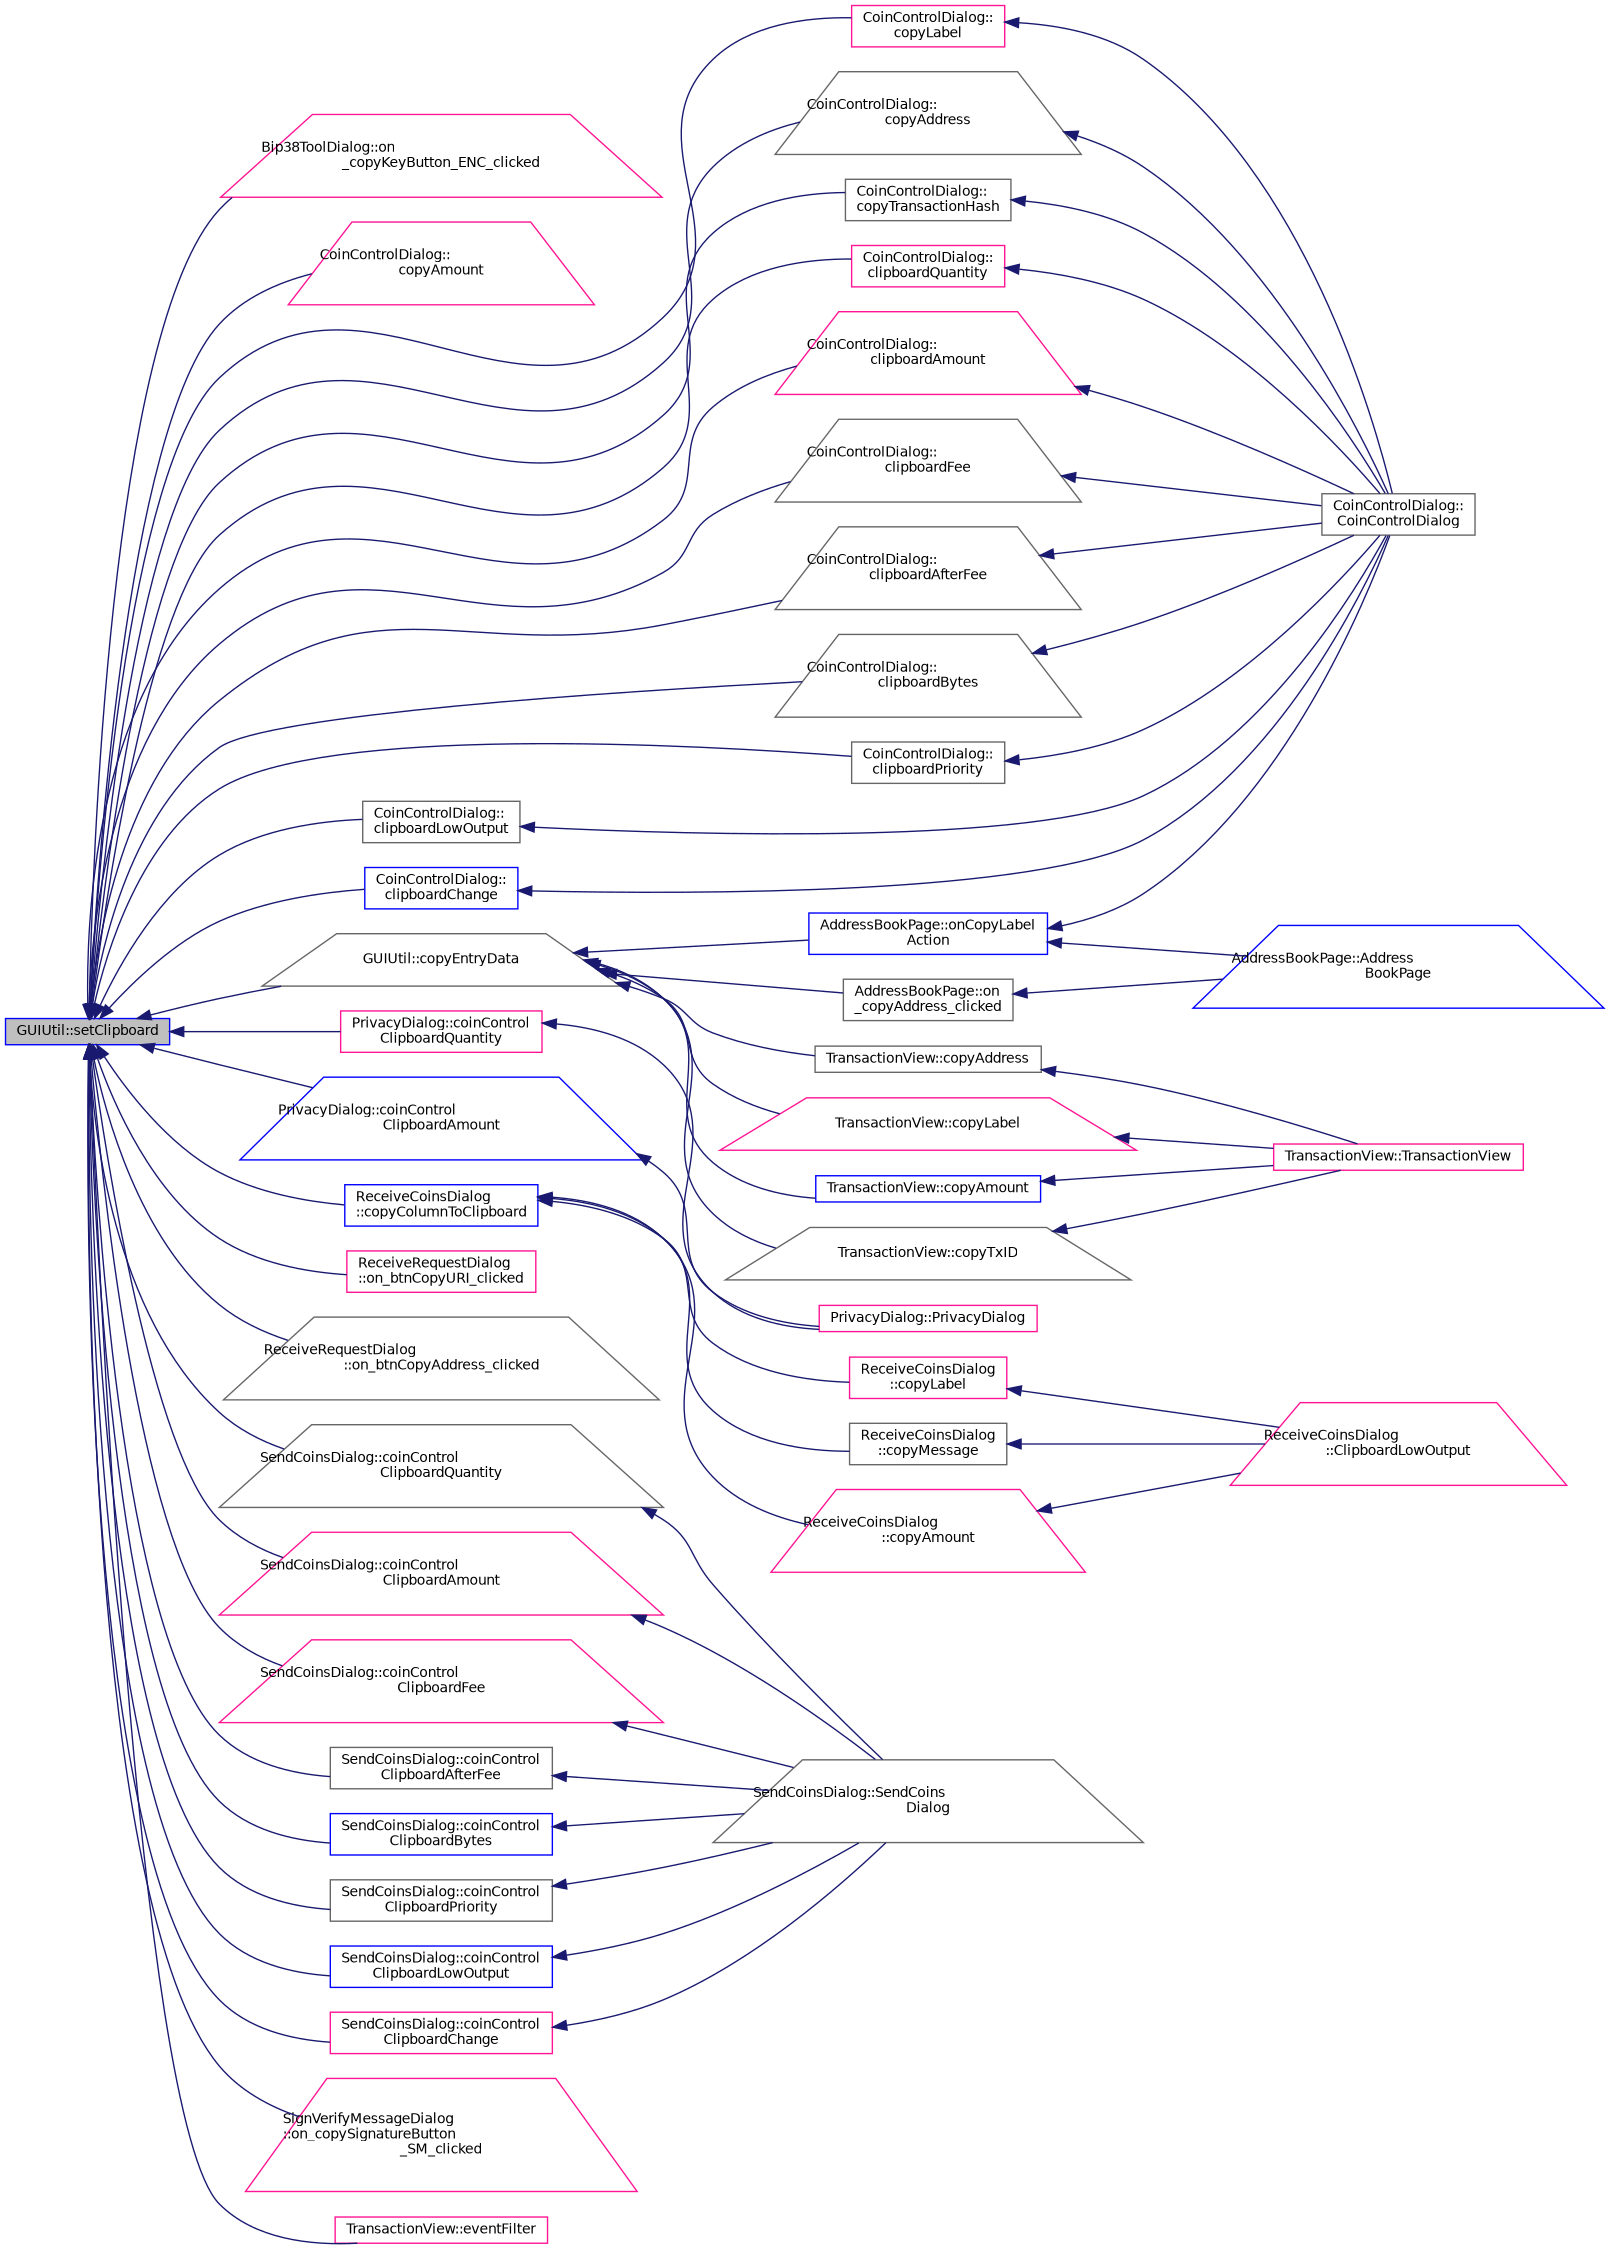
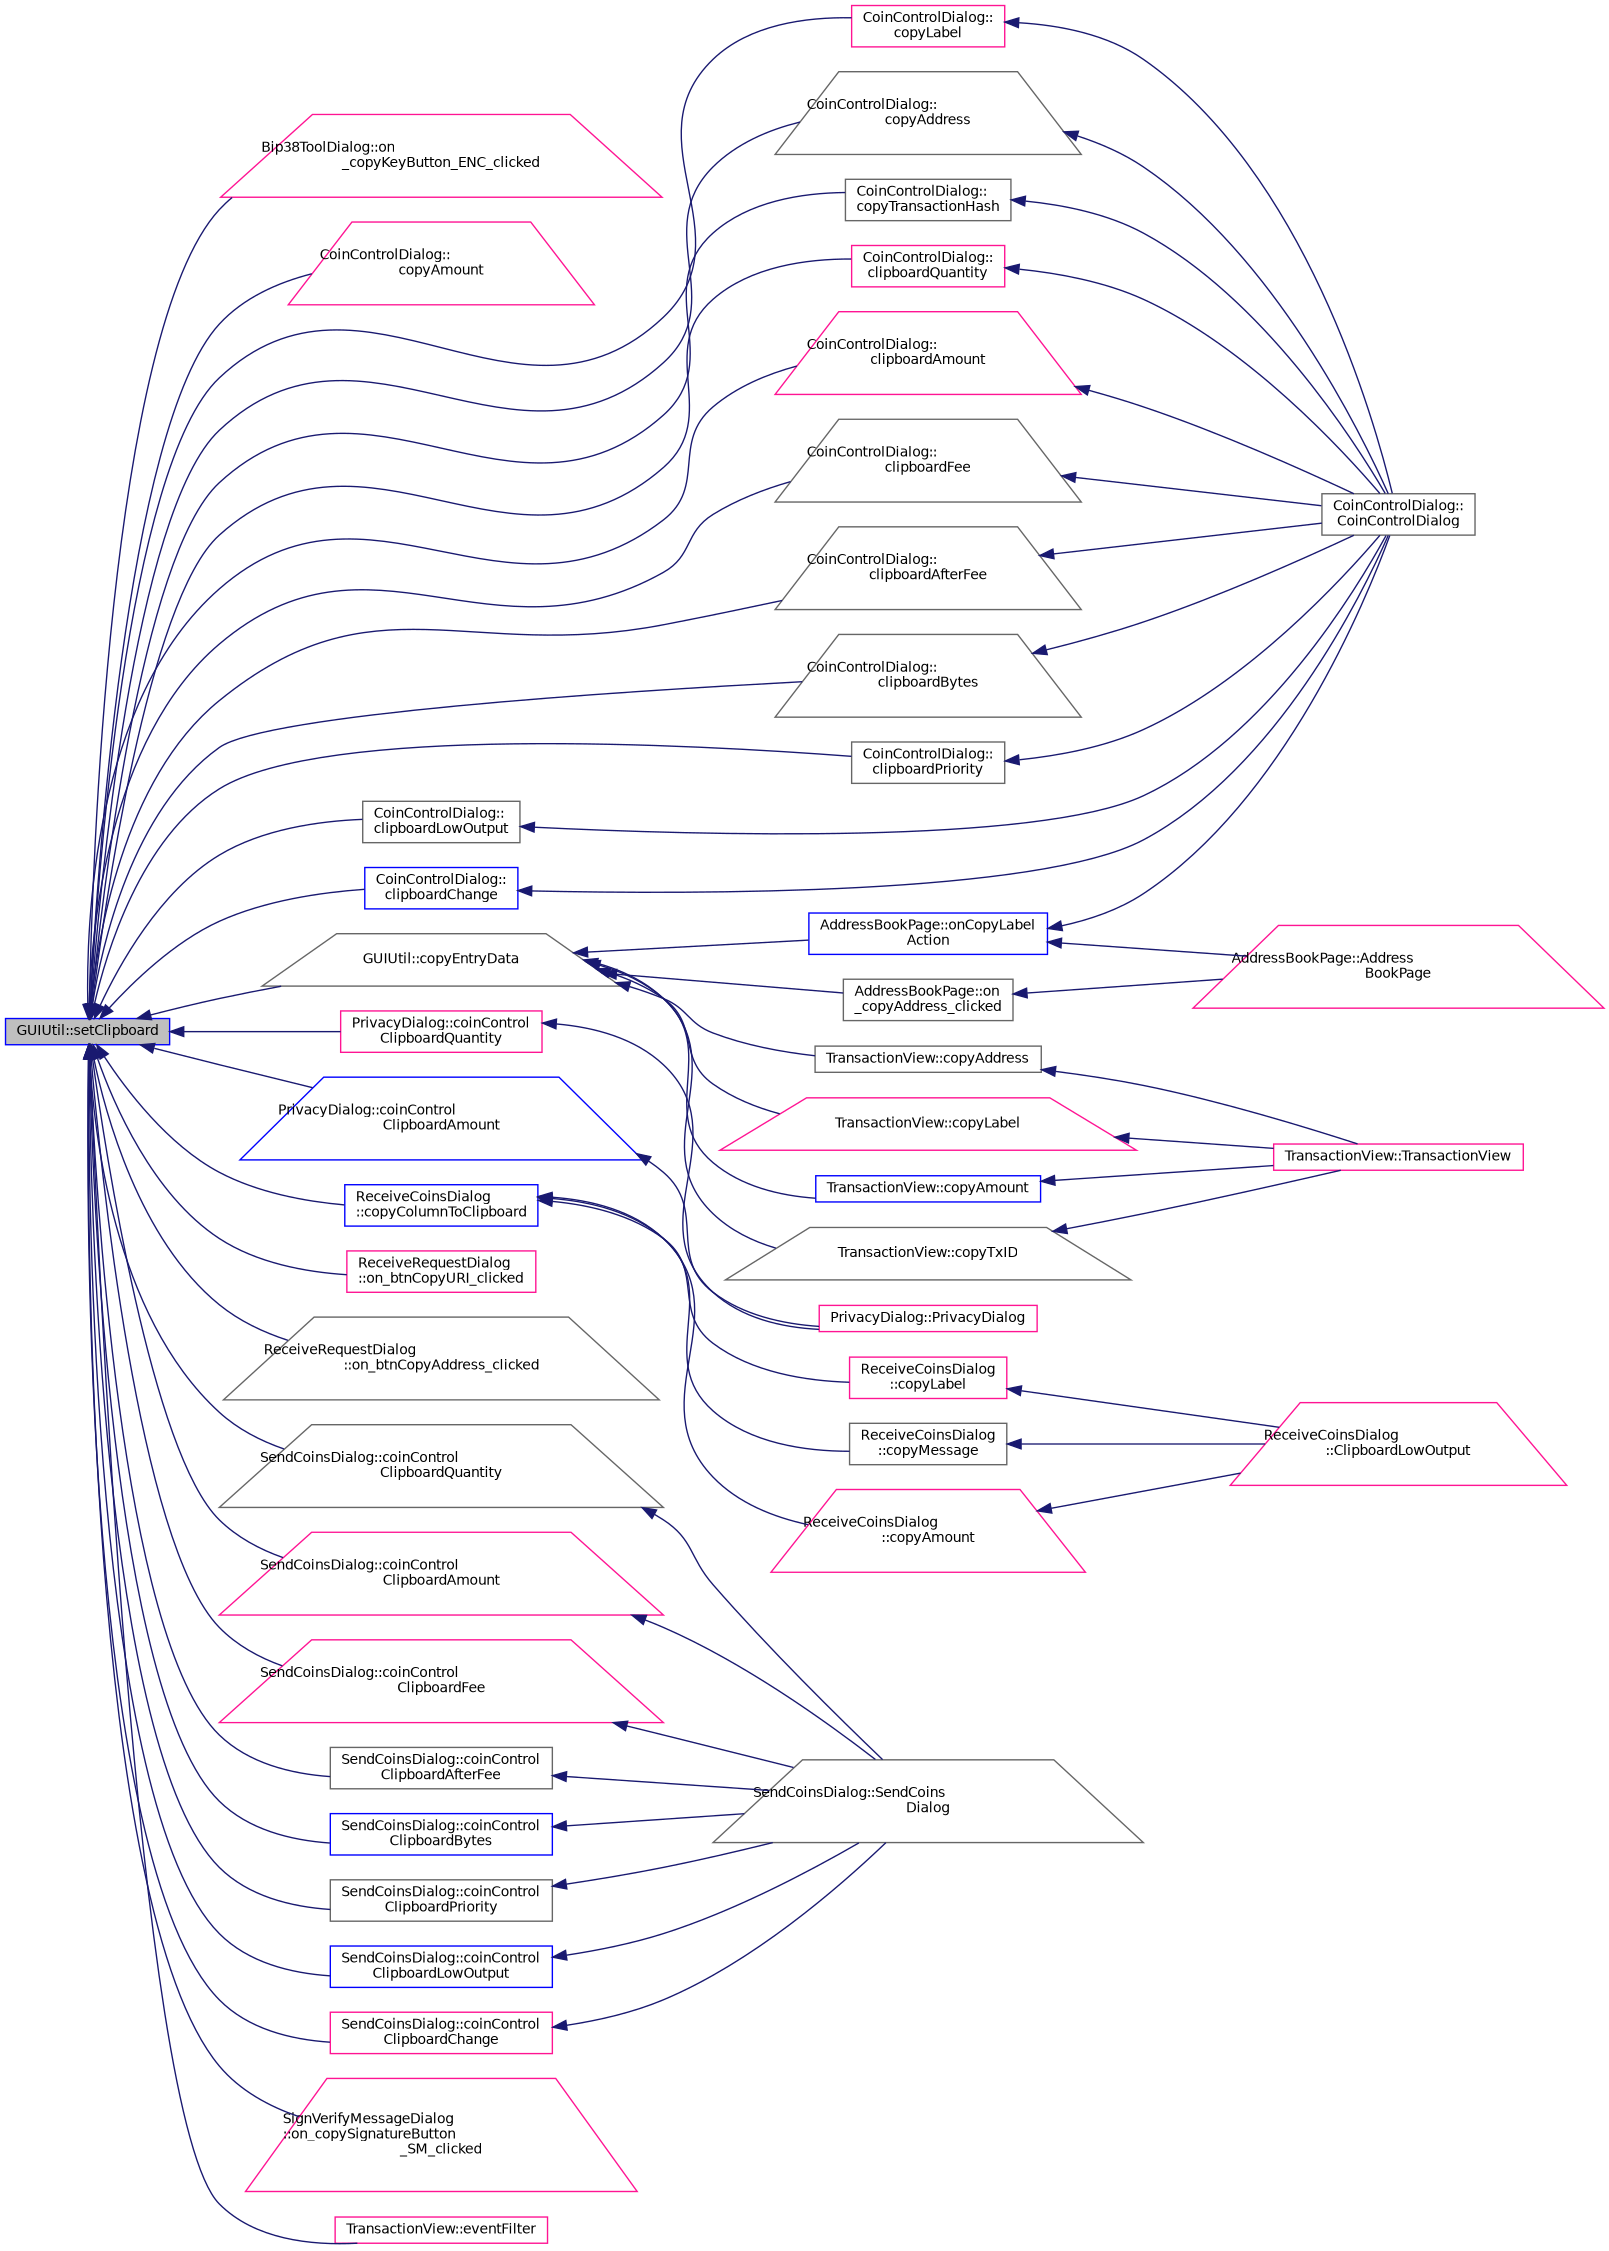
node "AddressBookPage::Address BookPage": color blue -> deeppink
